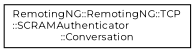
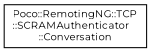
node "RemotingNG::RemotingNG::TCP ::SCRAMAuthenticator ::Conversation": label "RemotingNG::RemotingNG::TCP ::SCRAMAuthenticator ::Conversation" -> "Poco::RemotingNG::TCP ::SCRAMAuthenticator ::Conversation"
